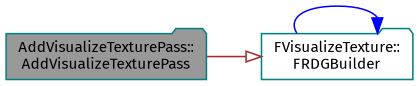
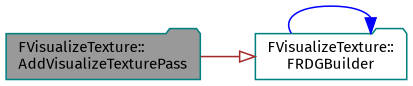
node "AddVisualizeTexturePass:: AddVisualizeTexturePass": label "AddVisualizeTexturePass:: AddVisualizeTexturePass" -> "FVisualizeTexture:: AddVisualizeTexturePass"
